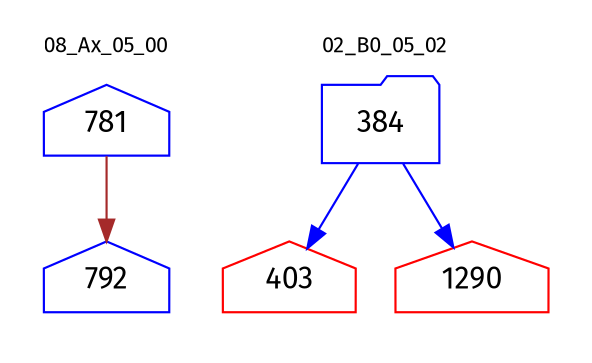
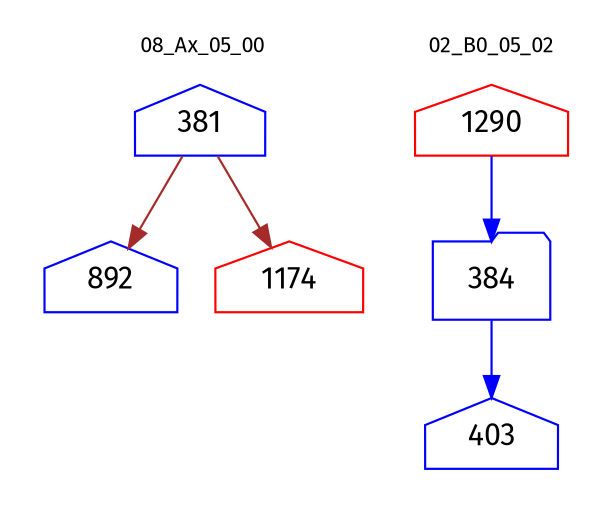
node "781": label "781" -> "381"
edge "384" -> "1290": reversed
node "792": label "792" -> "892"
node "1174": added
node "403": color red -> blue
